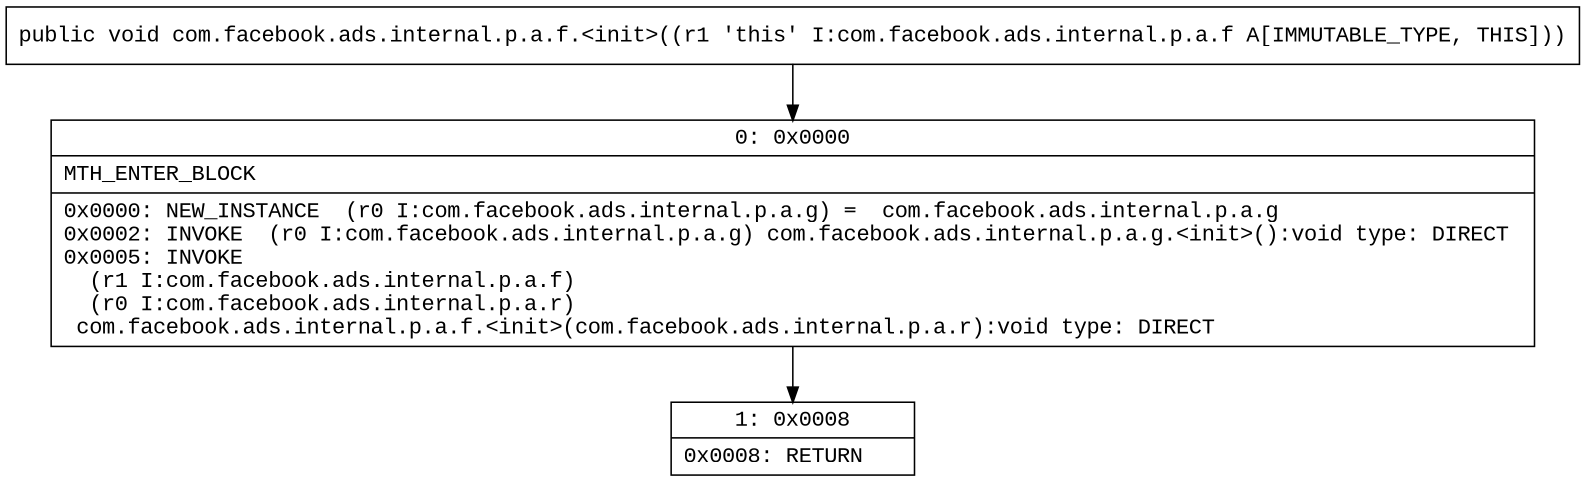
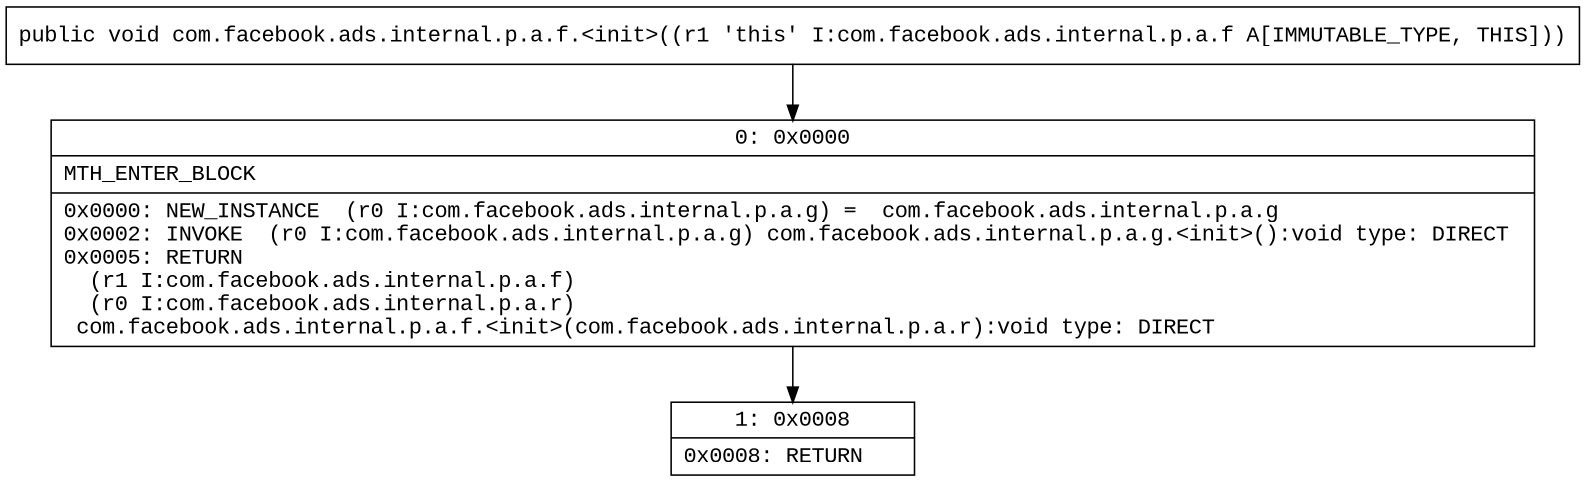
node "0: 0x0000": text "0x0005: INVOKE" -> "0x0005: RETURN"
